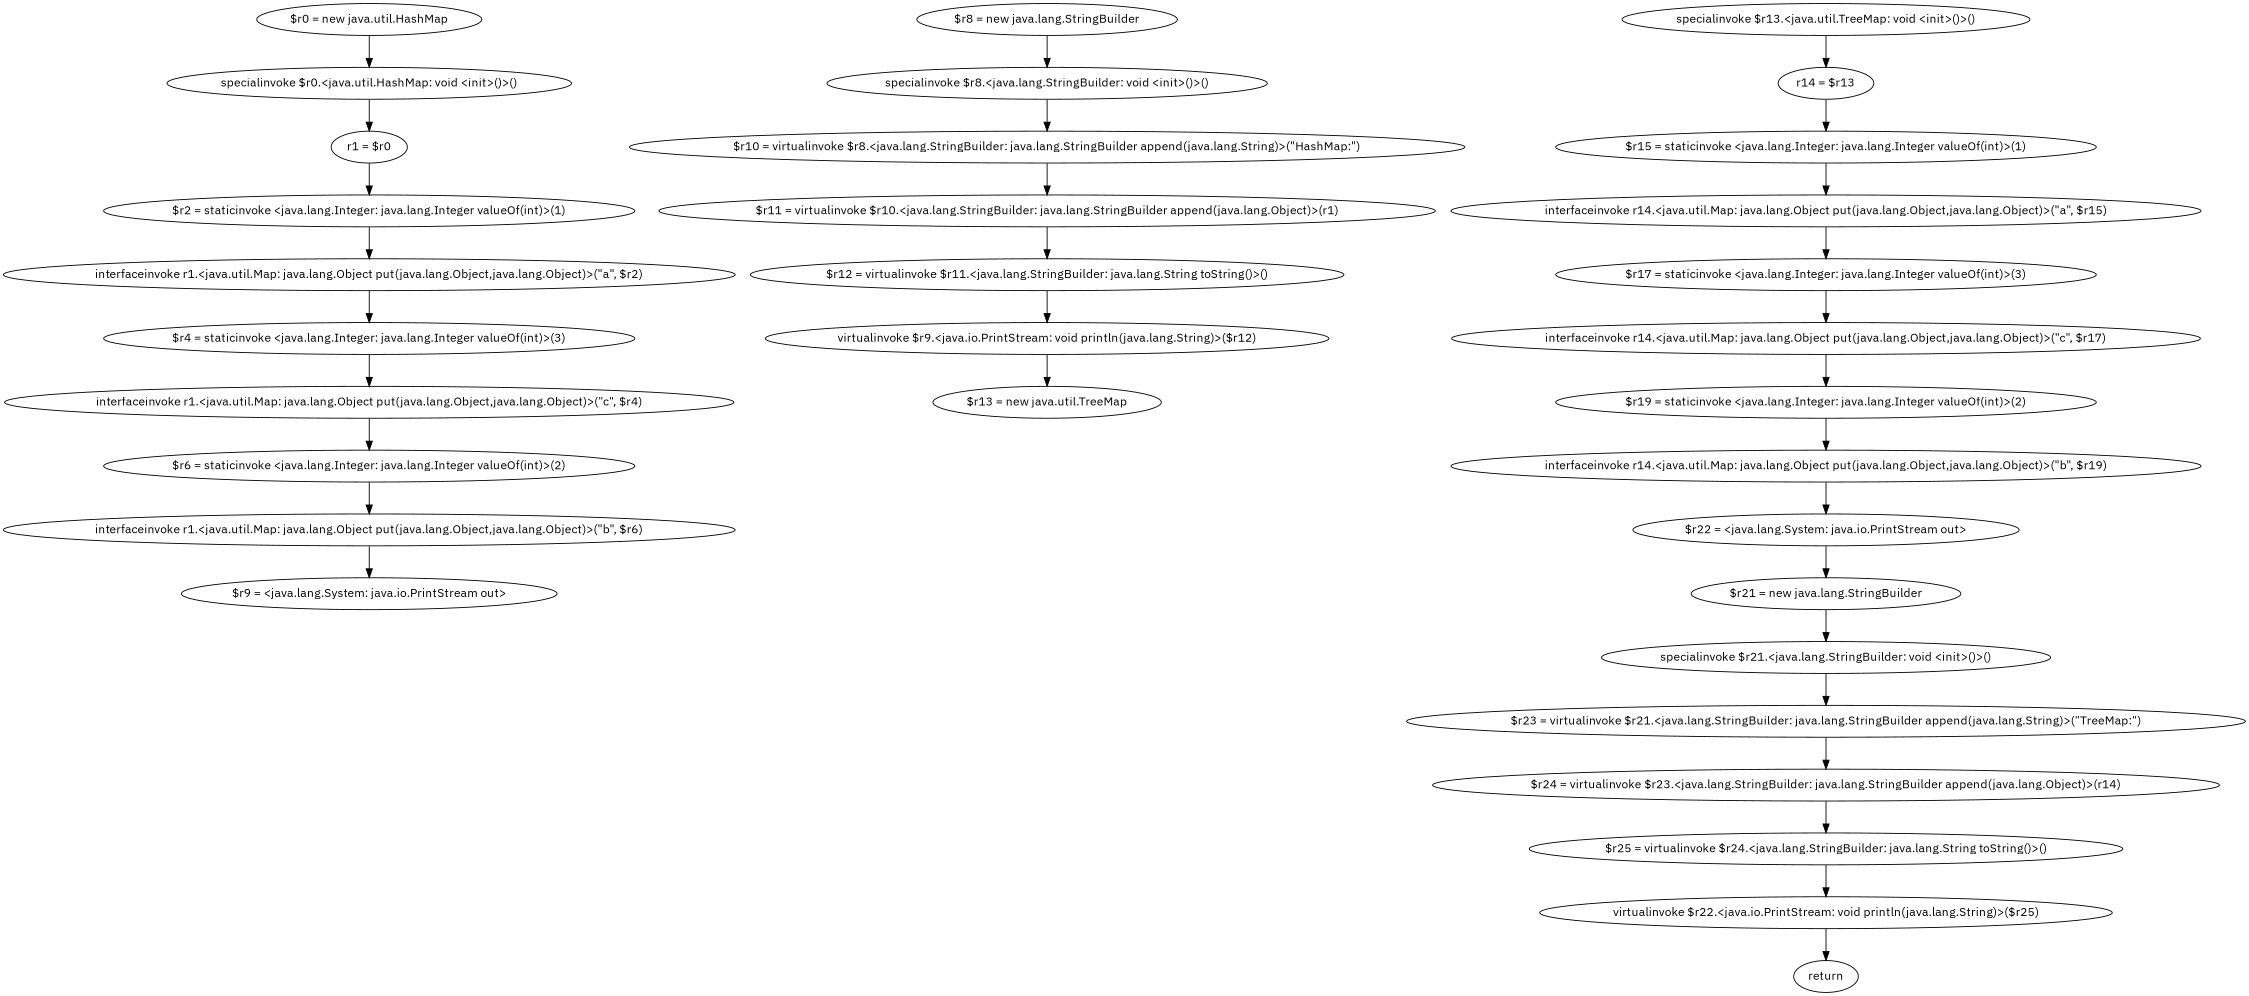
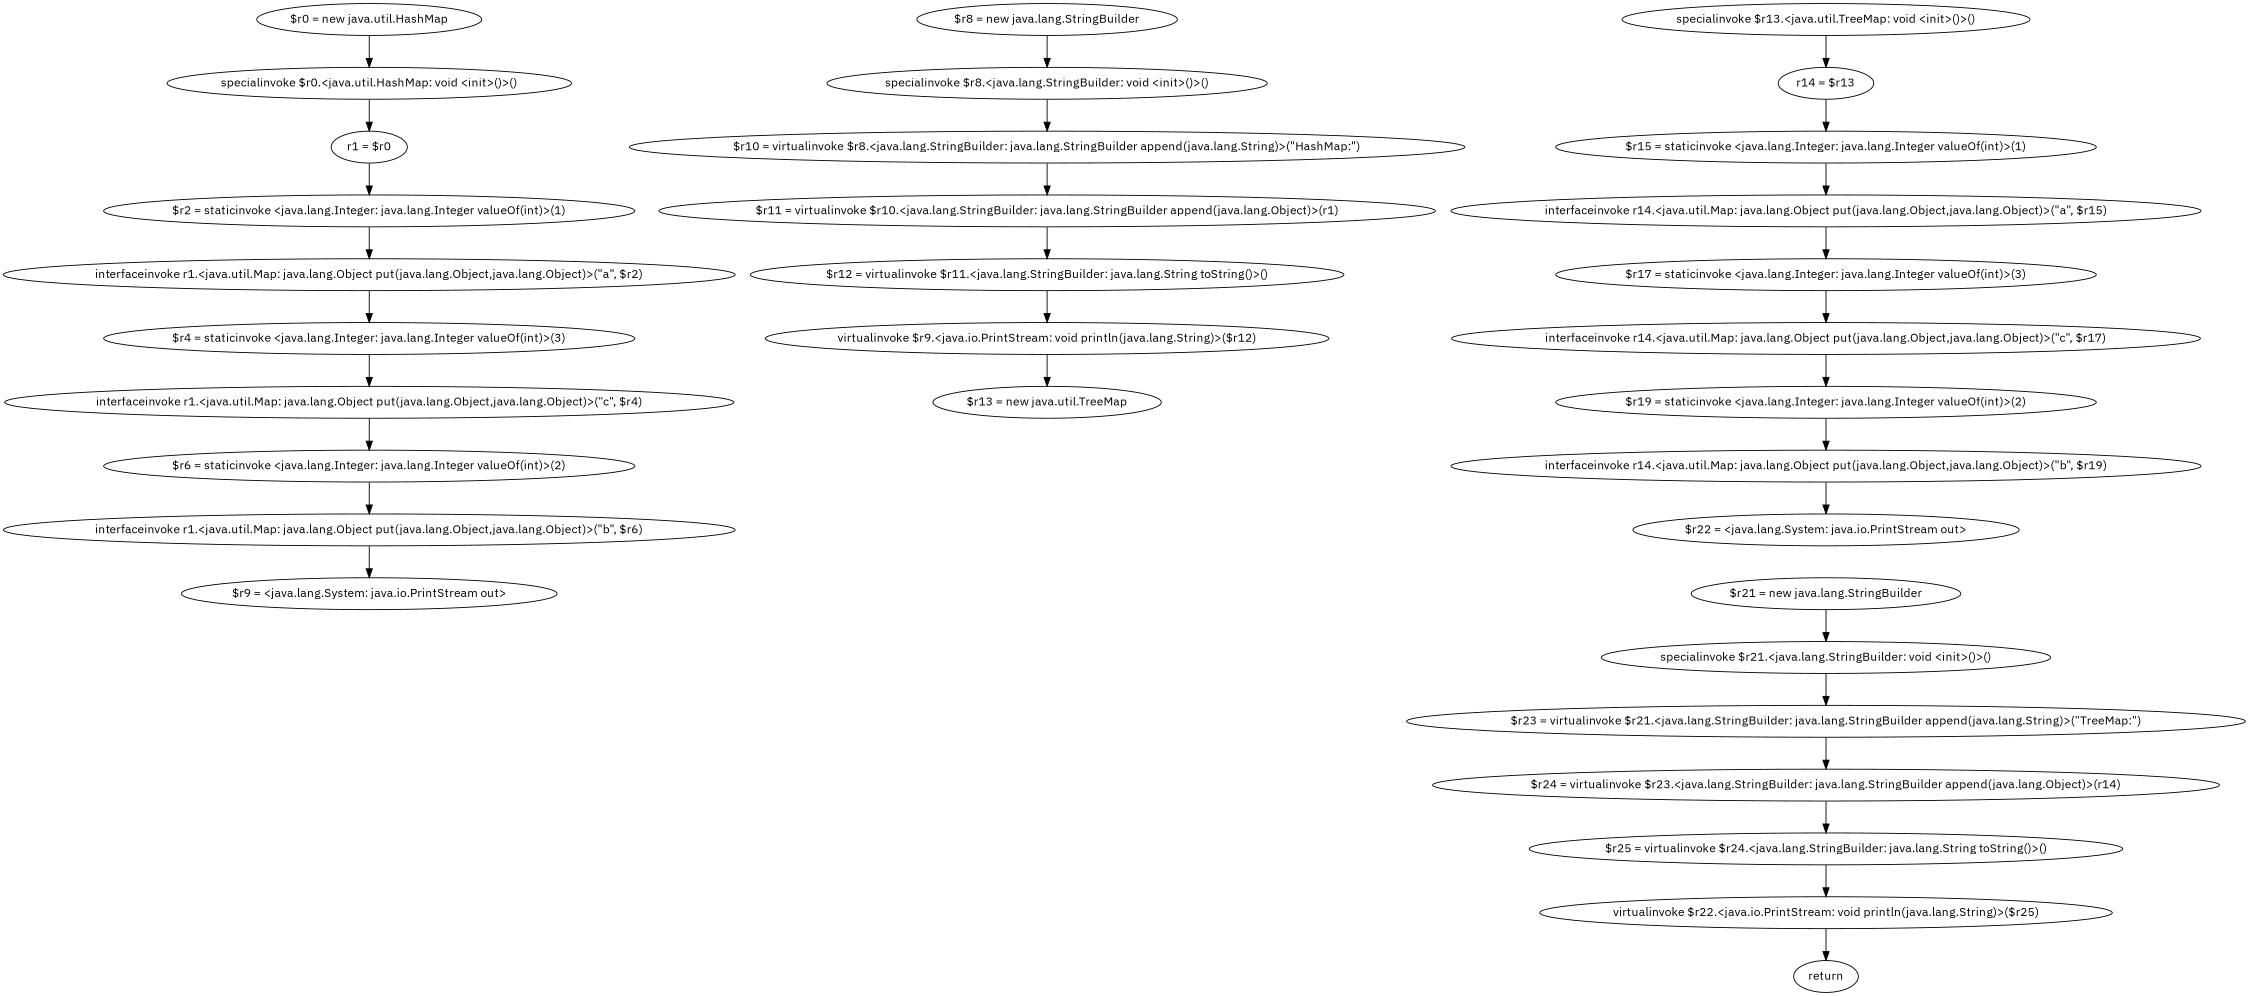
edge "$r22 = <java.lang.System: java.io.PrintStream out>" -> "$r21 = new java.lang.StringBuilder": removed
